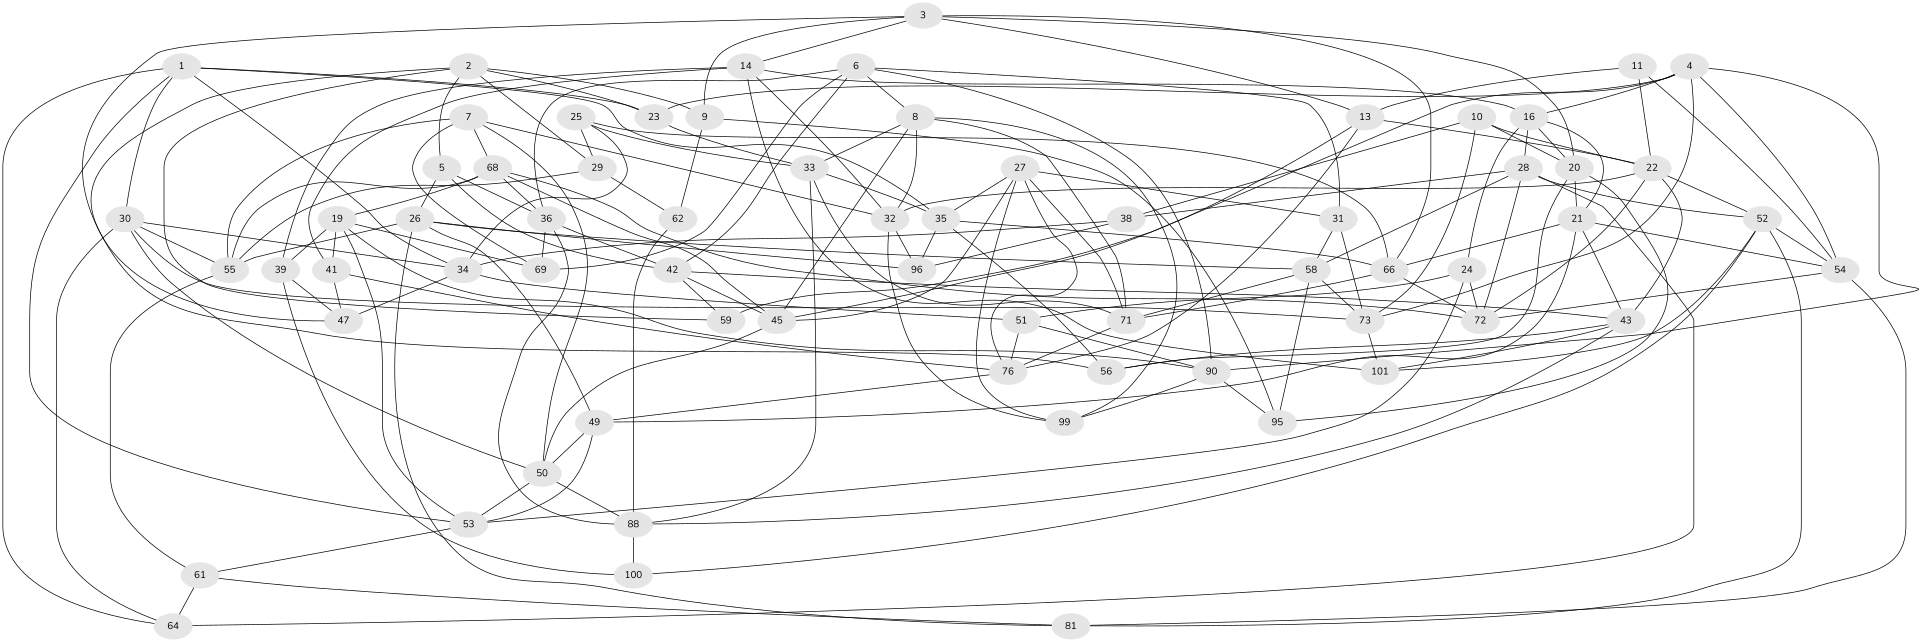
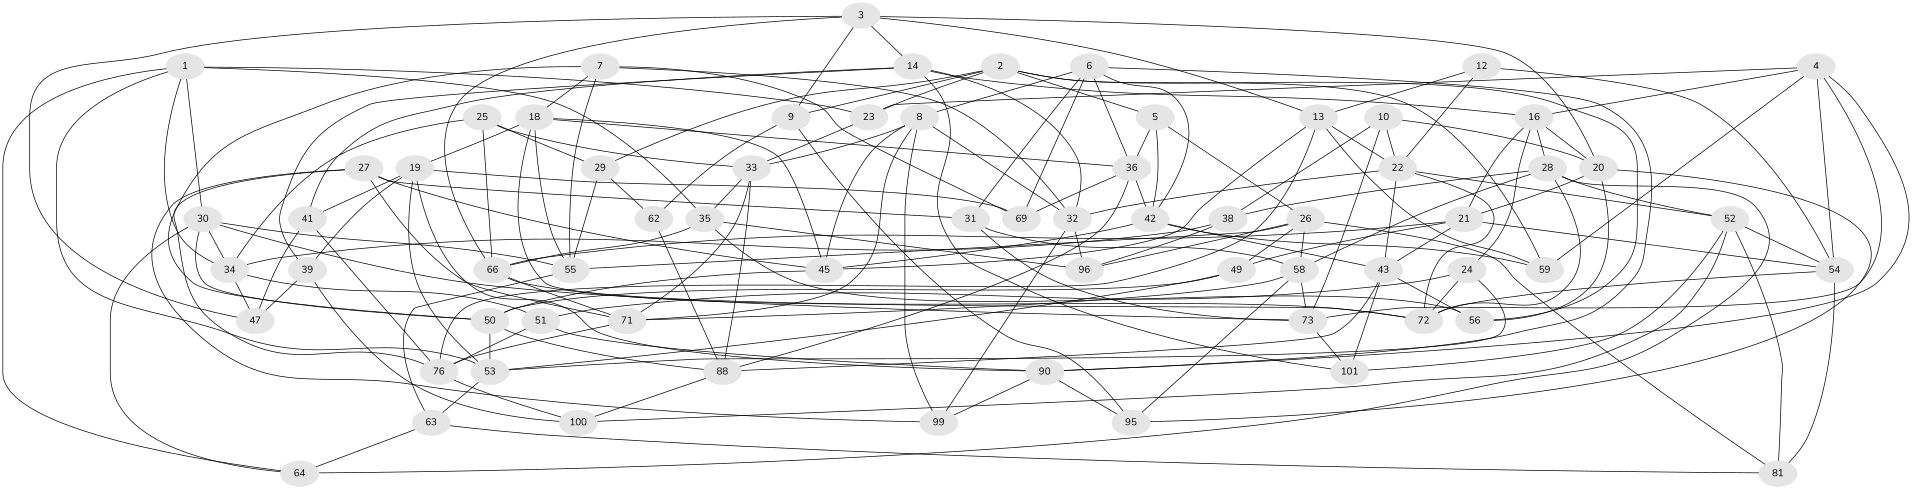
node "11": label "11" -> "12"
node "68": label "68" -> "18"
edge "27" -- "35": removed
edge "13" -- "59": added
edge "76" -- "49": now "76" -- "100"
node "61": label "61" -> "63"
